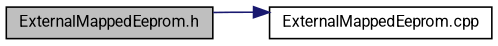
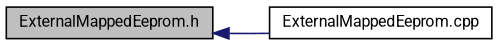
edge "ExternalMappedEeprom.h" -> "ExternalMappedEeprom.cpp": reversed
